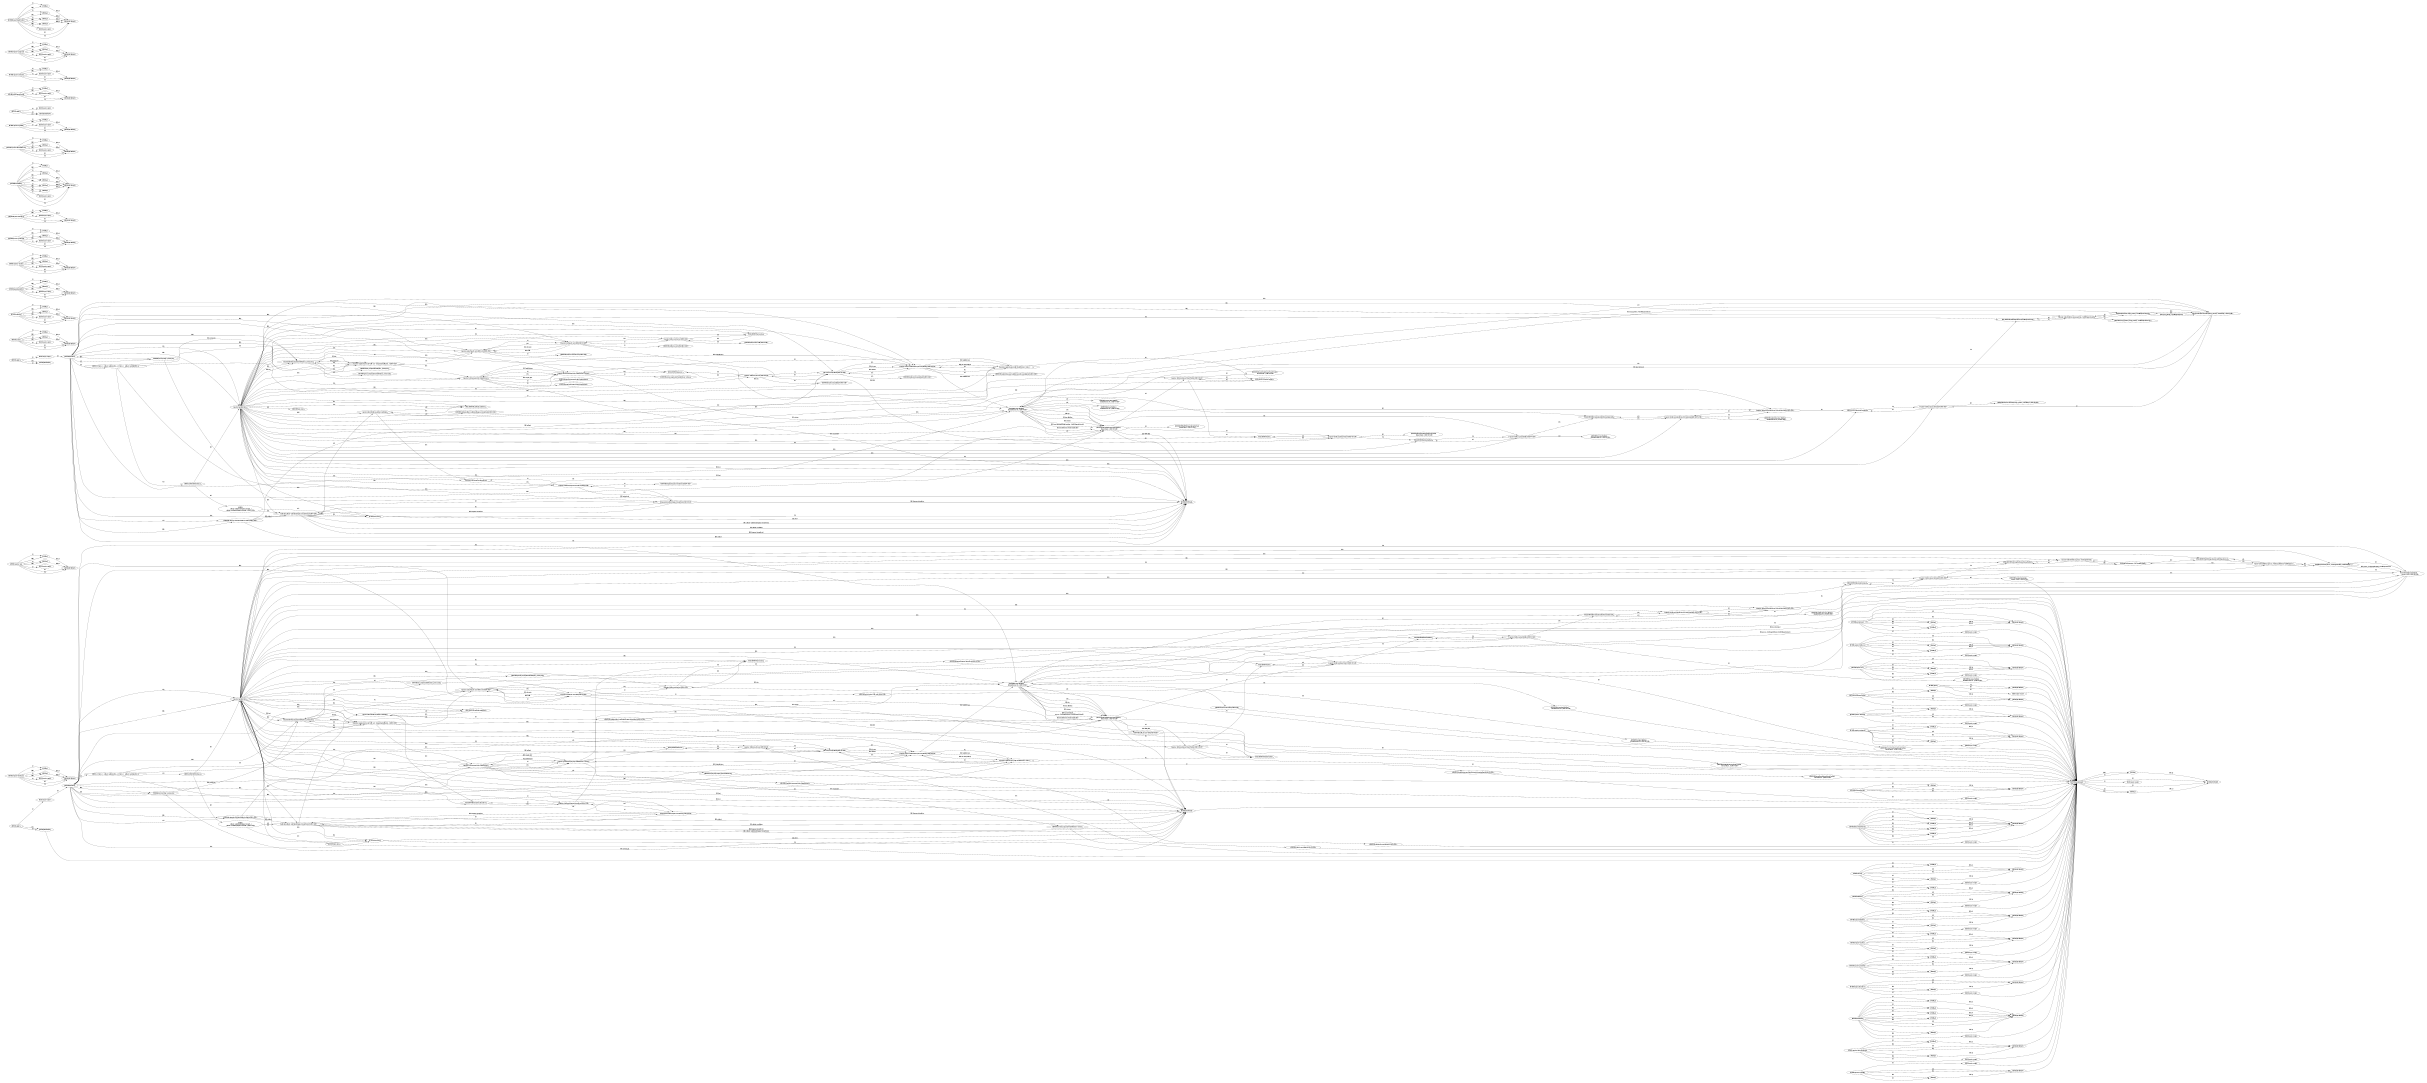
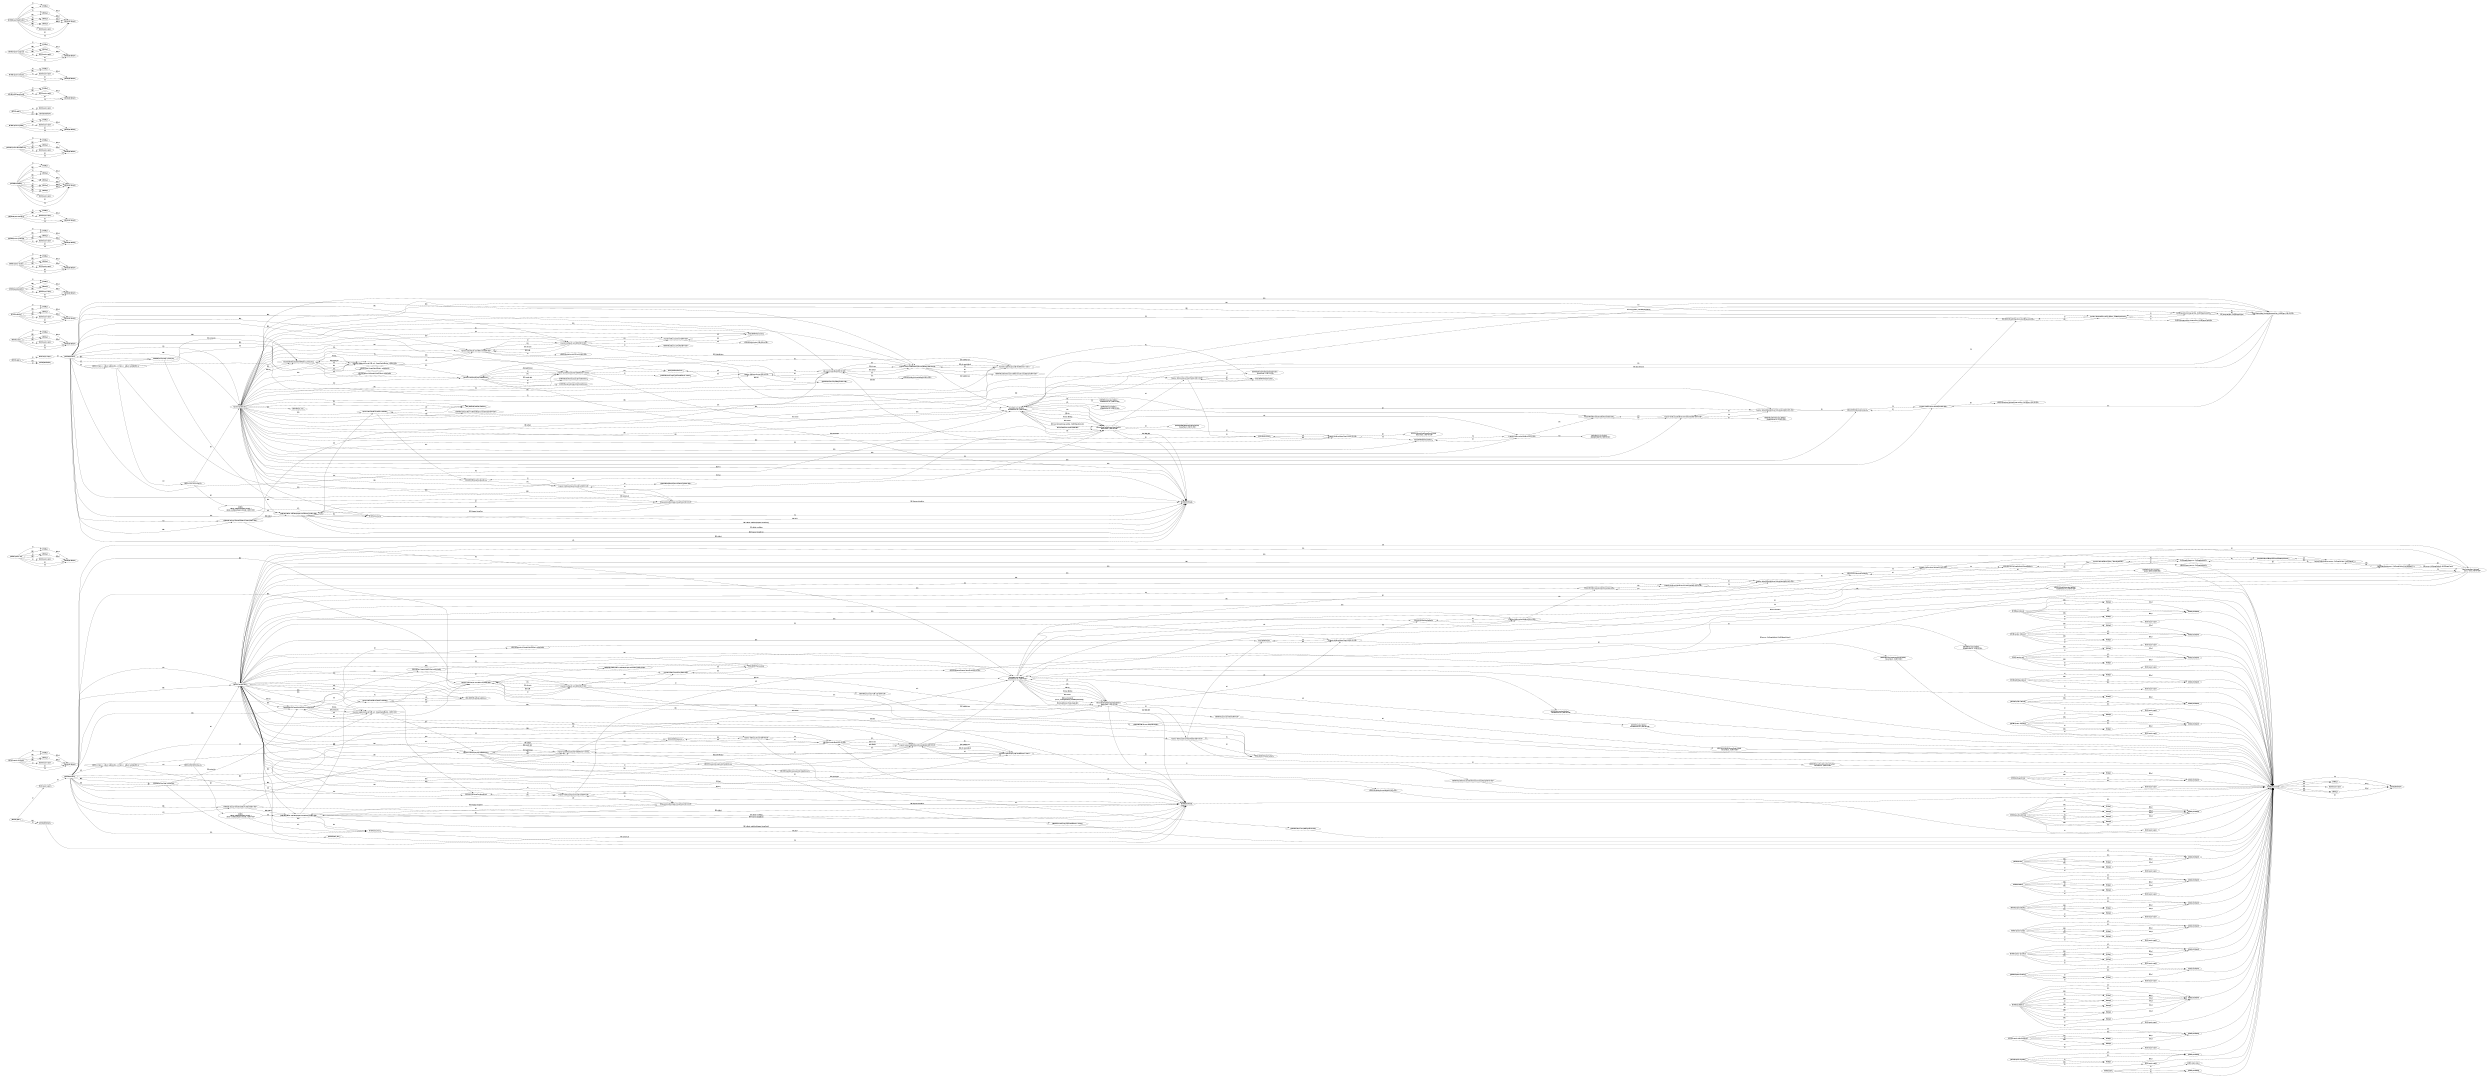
node "(IDENTIFIER,process_,process_->GetStoragePartition())": added
